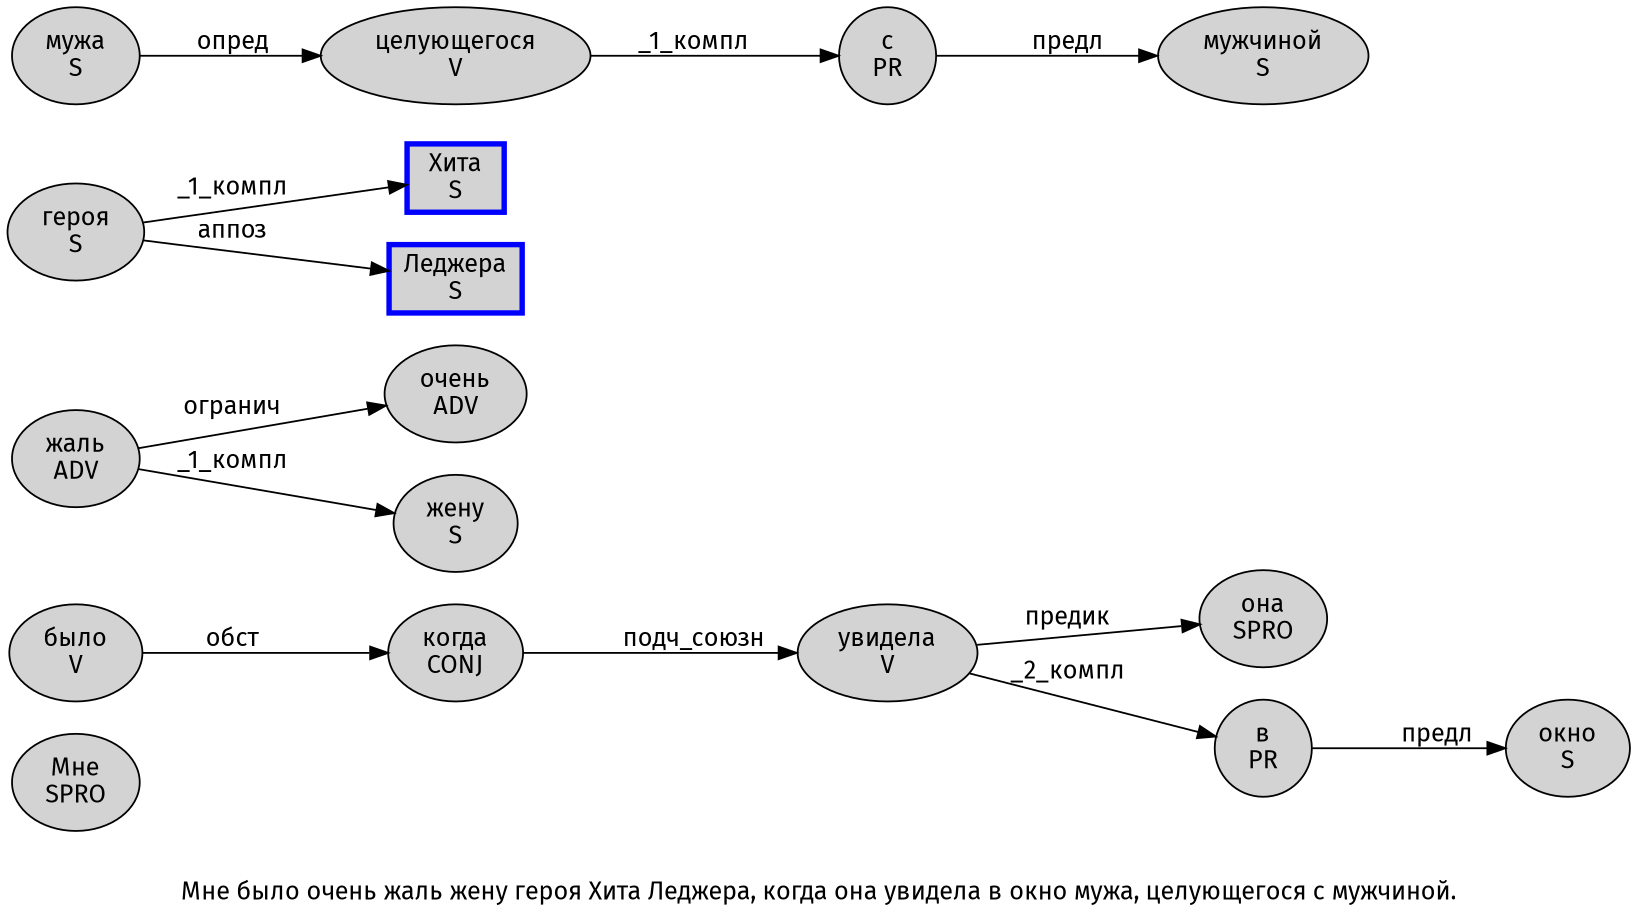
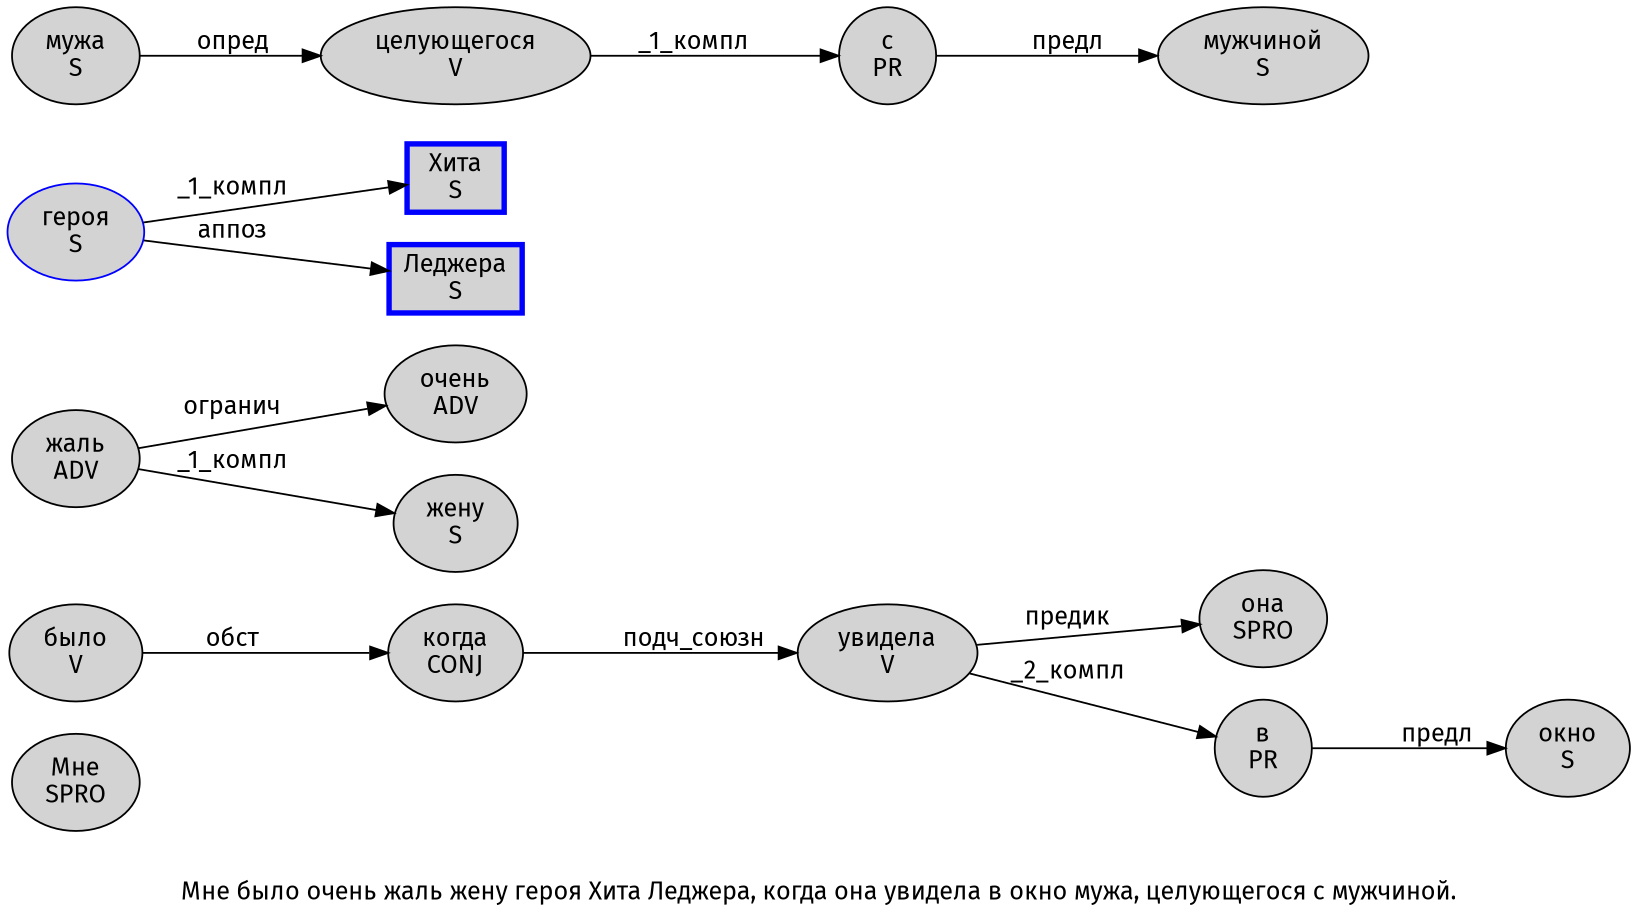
node "героя S": color black -> blue
